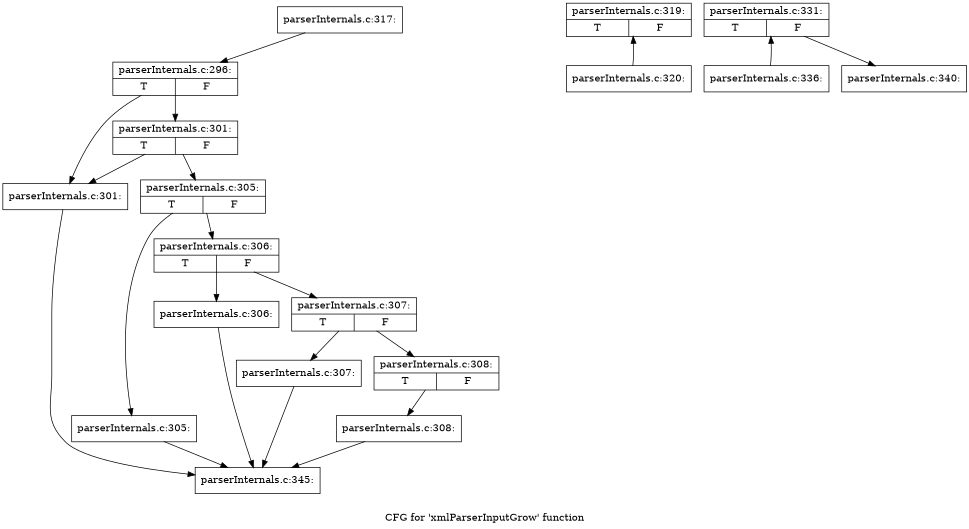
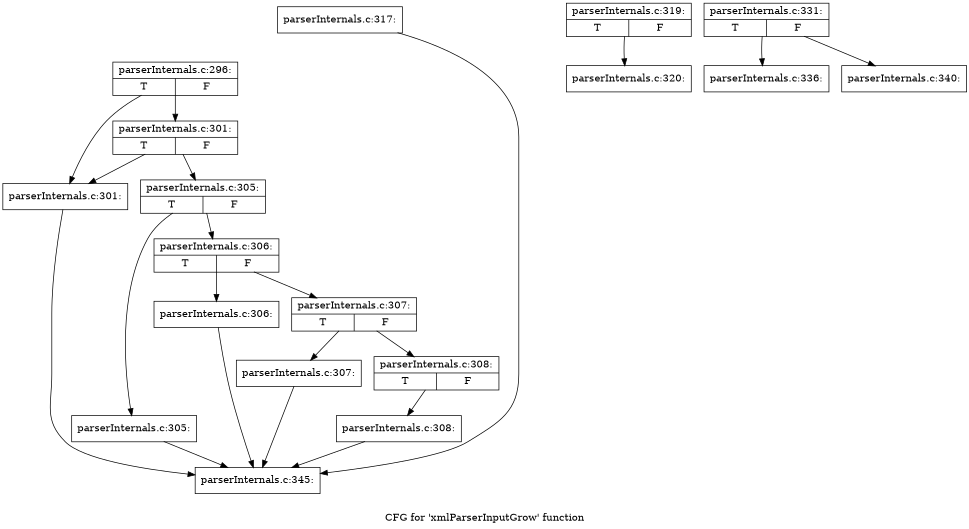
edge "parserInternals.c:317:" -> "parserInternals.c:296:": now "parserInternals.c:317:" -> "parserInternals.c:345:"
edge "parserInternals.c:320:" -> "parserInternals.c:319:": reversed
edge "parserInternals.c:336:" -> "parserInternals.c:331:": reversed
